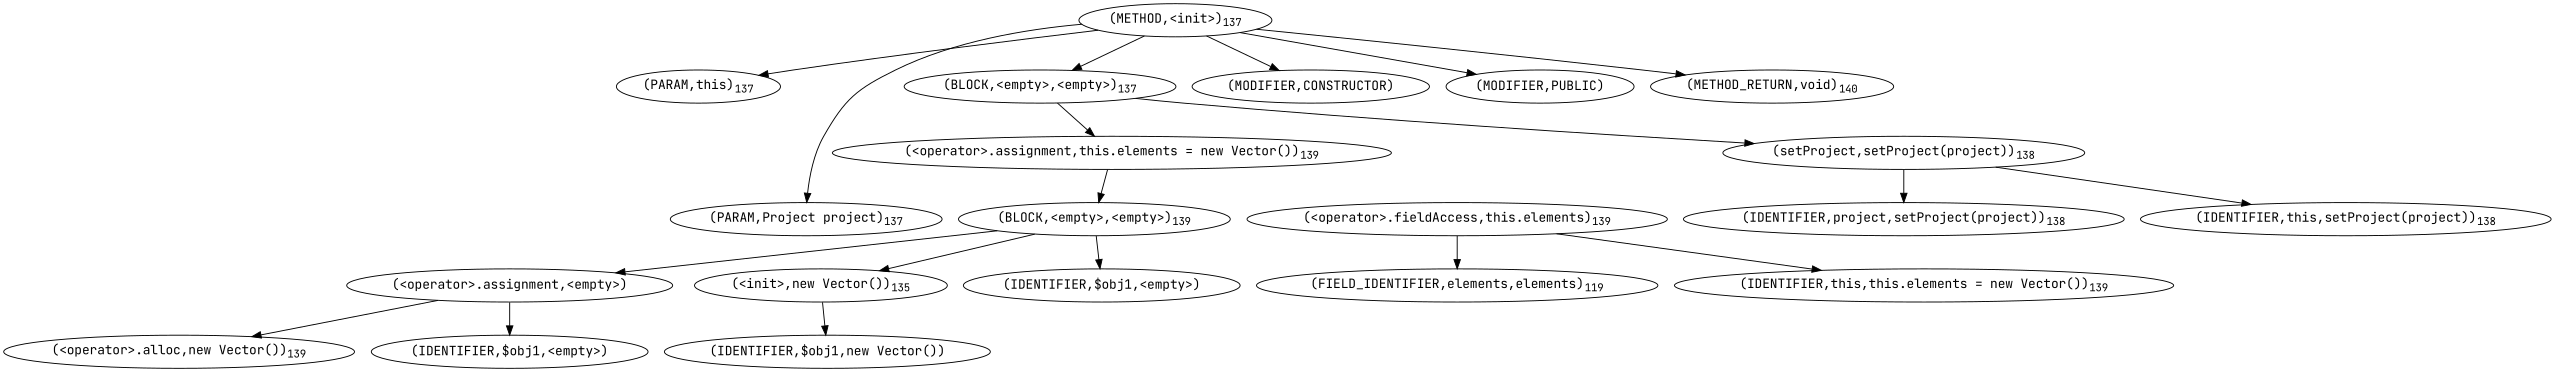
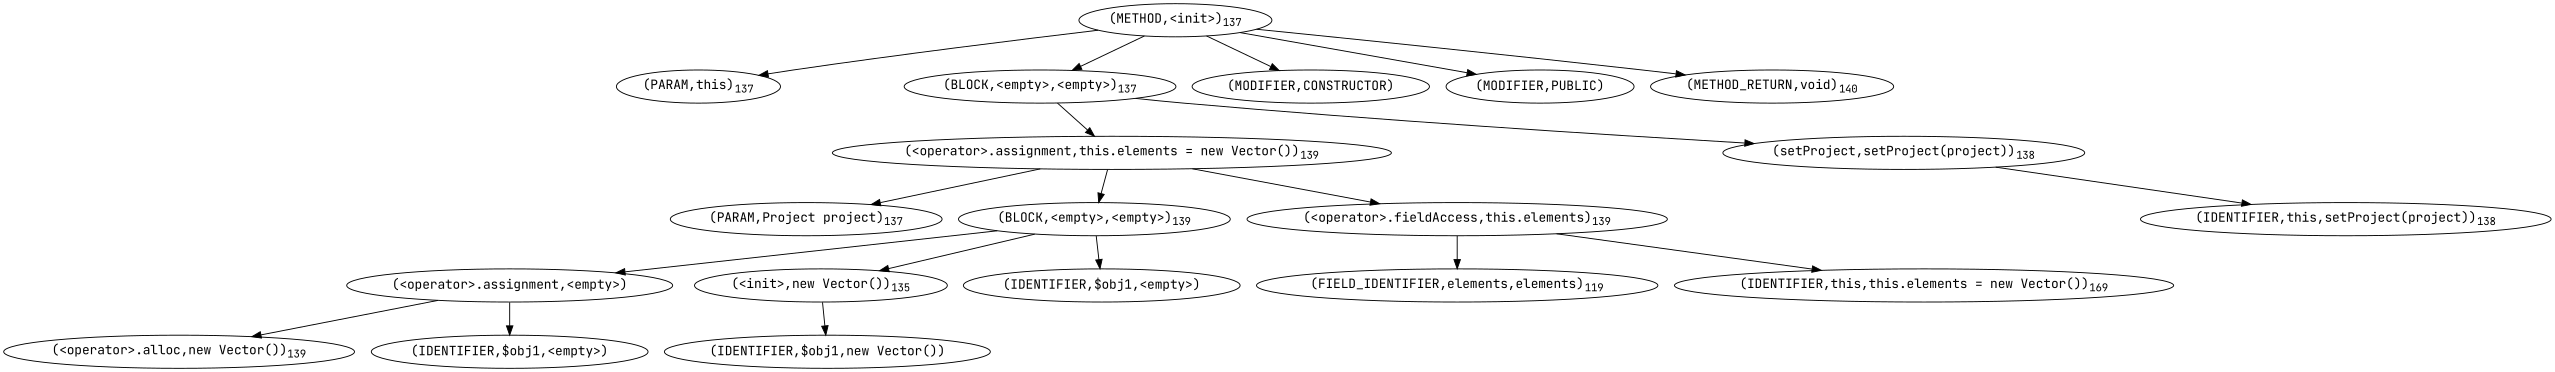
edge "(METHOD,<init>)" -> "(PARAM,Project project)": now "(<operator>.assignment,this.elements = new Vector())" -> "(PARAM,Project project)"
edge "(<operator>.assignment,this.elements = new Vector())" -> "(<operator>.fieldAccess,this.elements)": added
node "(IDENTIFIER,project,setProject(project))": removed
node "(IDENTIFIER,this,this.elements = new Vector())": text "139" -> "169"
